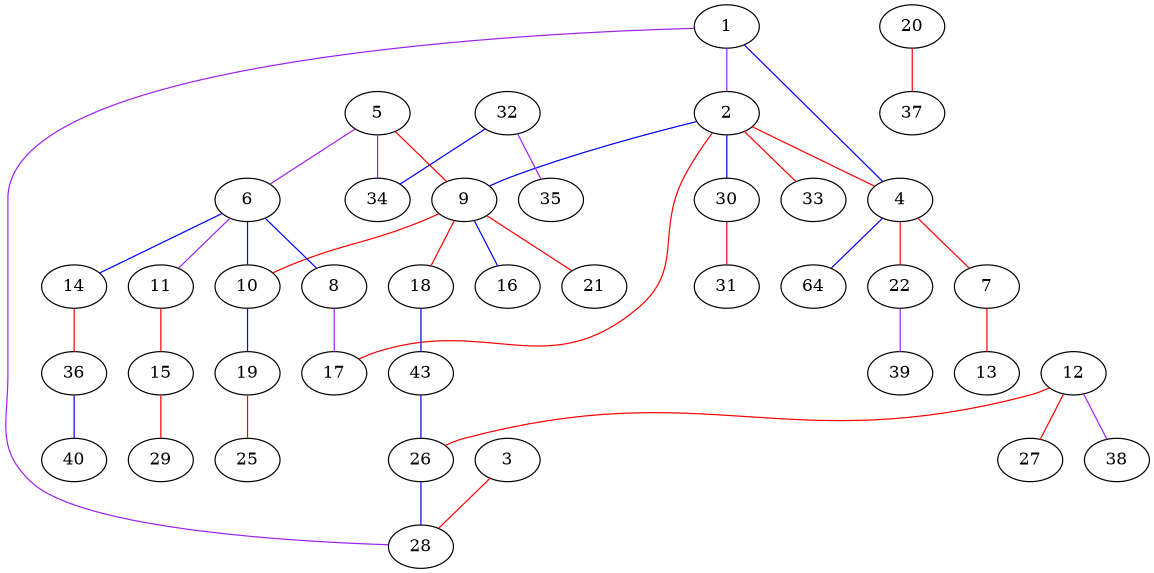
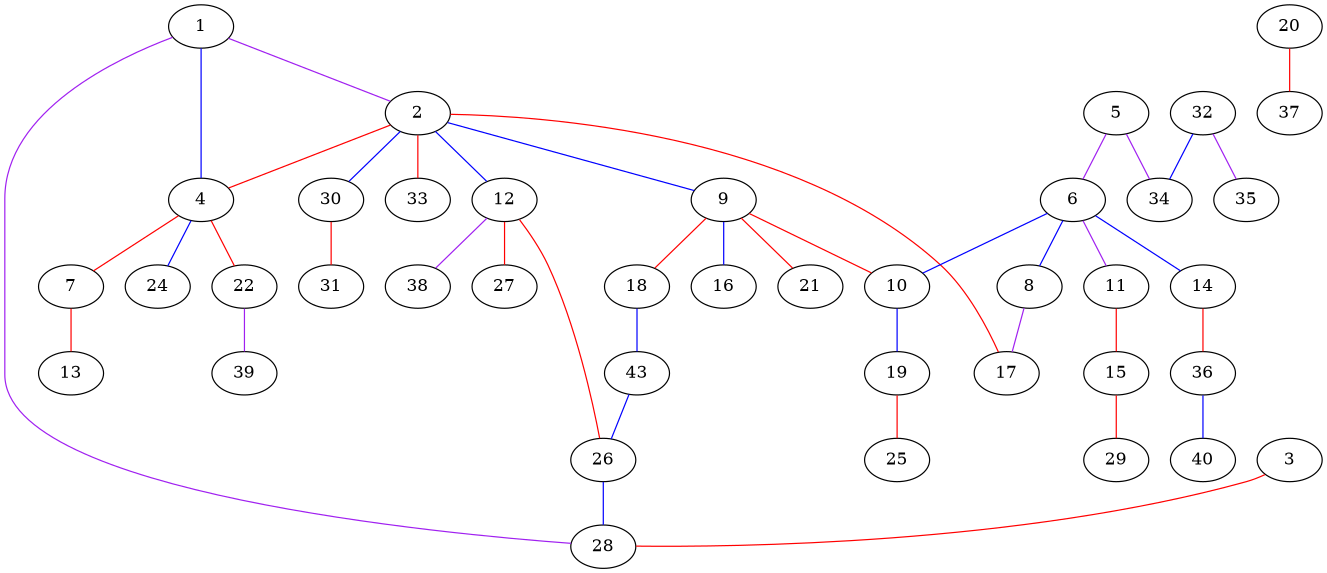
edge "5" -- "9": removed
edge "2" -- "12": added
node "64": label "64" -> "24"
